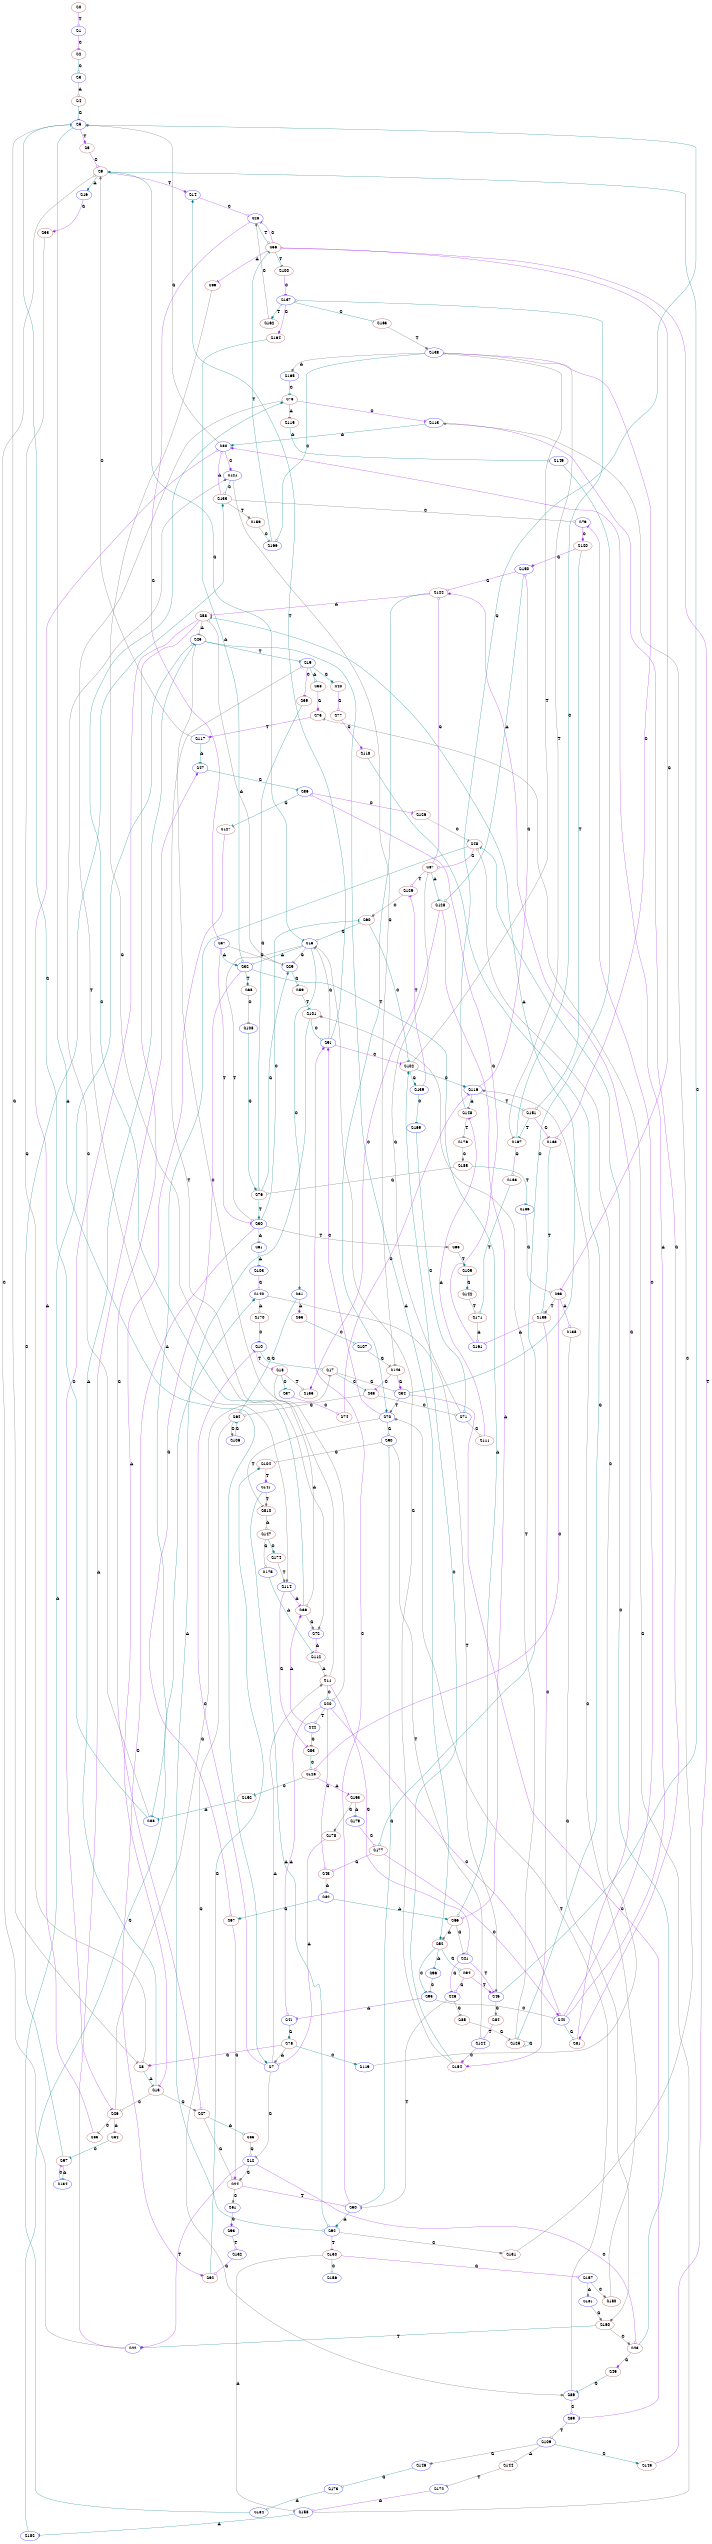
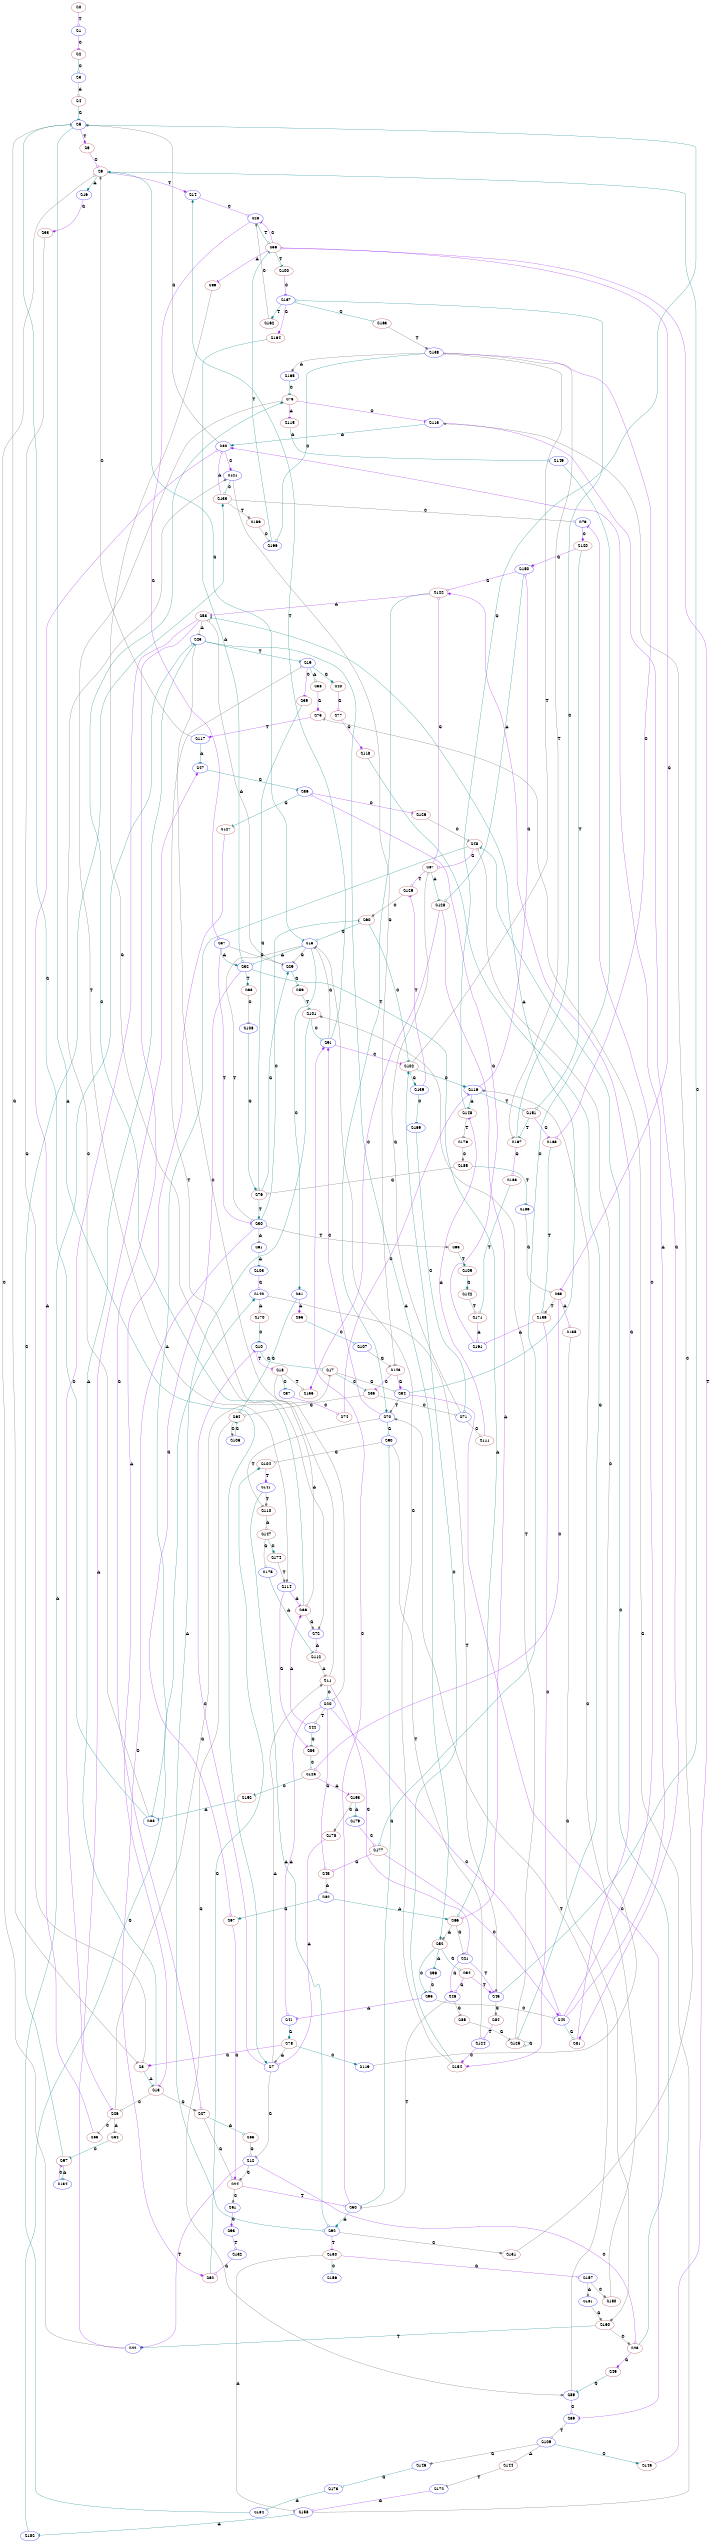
node "S810": label "S810" -> "S110"
